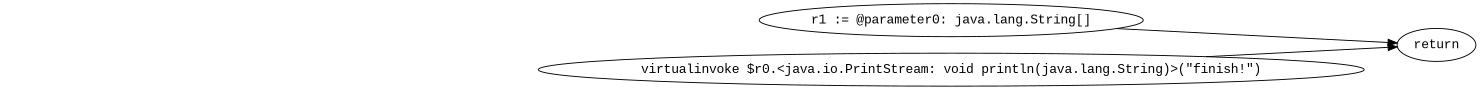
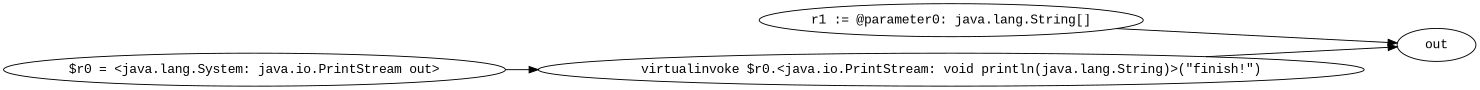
node "return": label "return" -> "out"
node "$r0 = <java.lang.System: java.io.PrintStream out>": added
